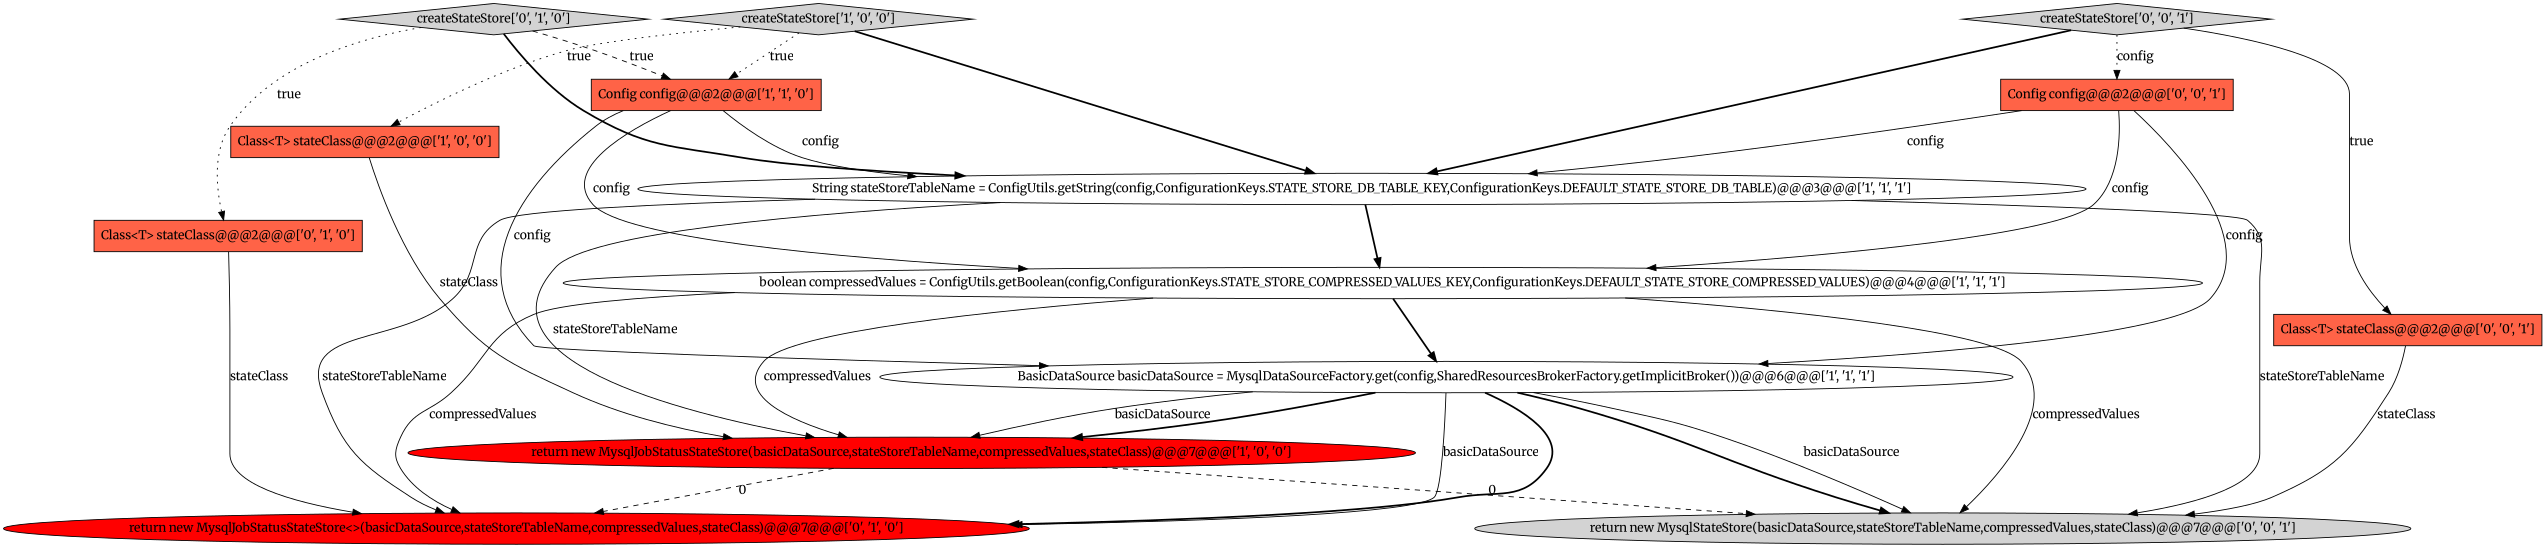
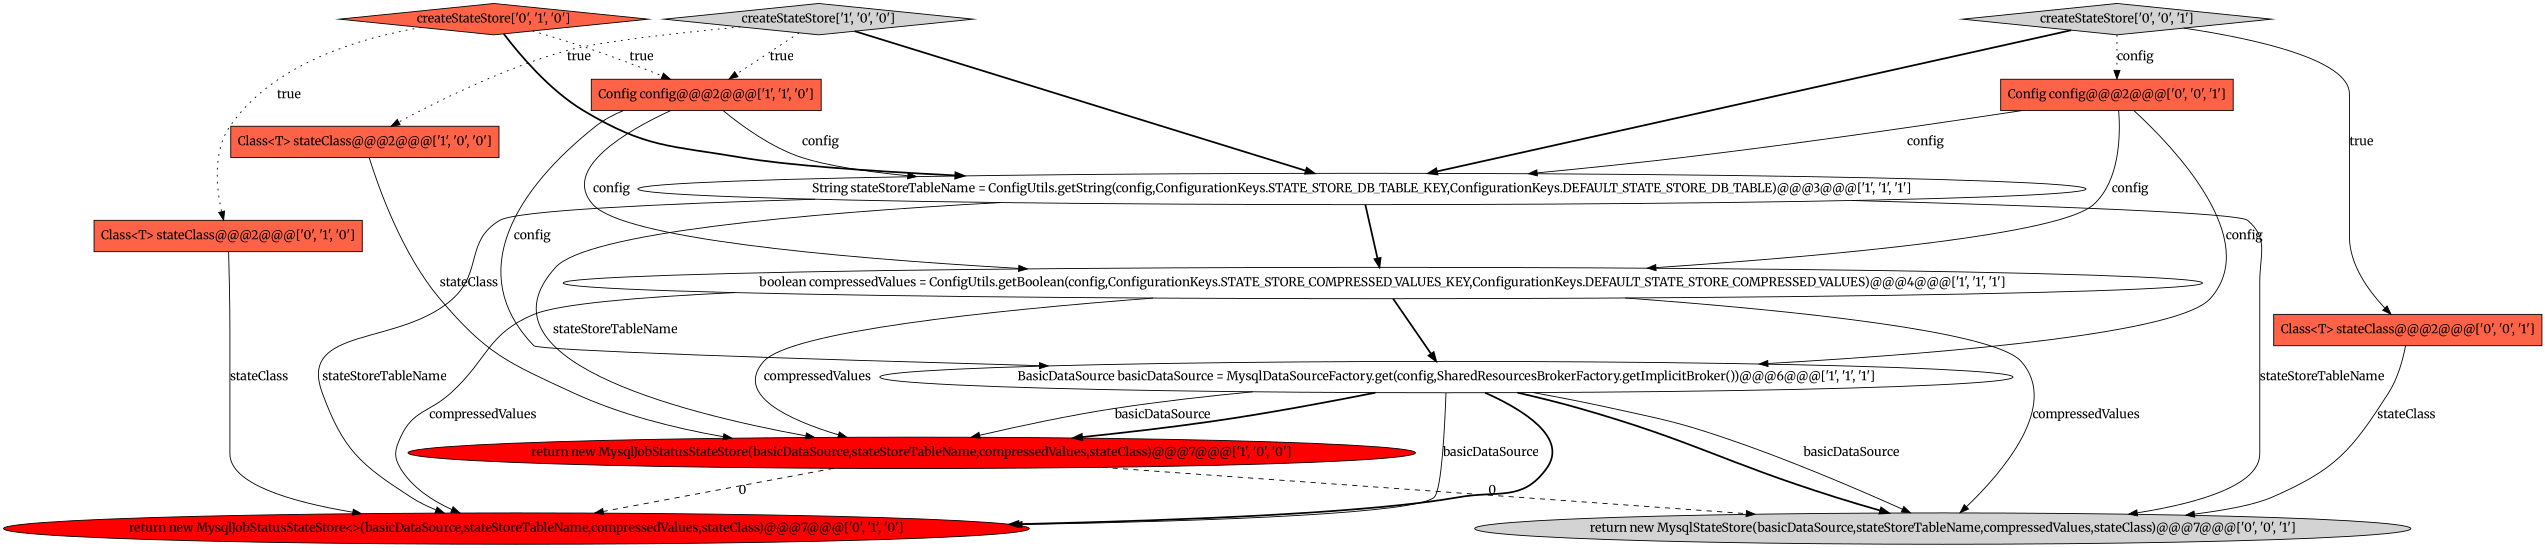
node "createStateStore['0', '1', '0']": fillcolor lightgray -> tomato
edge "createStateStore['0', '1', '0']" -> "Config config@@@2@@@['1', '1', '0']": style dashed -> dotted
